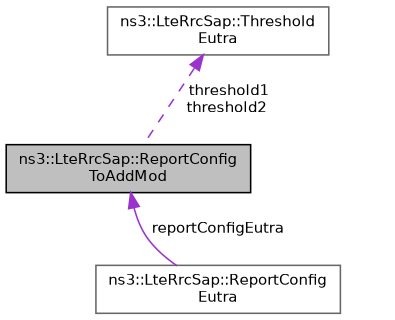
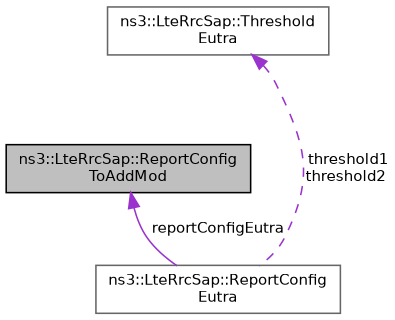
edge "ns3::LteRrcSap::ReportConfig ToAddMod" -> "ns3::LteRrcSap::Threshold Eutra": now "ns3::LteRrcSap::ReportConfig Eutra" -> "ns3::LteRrcSap::Threshold Eutra"
